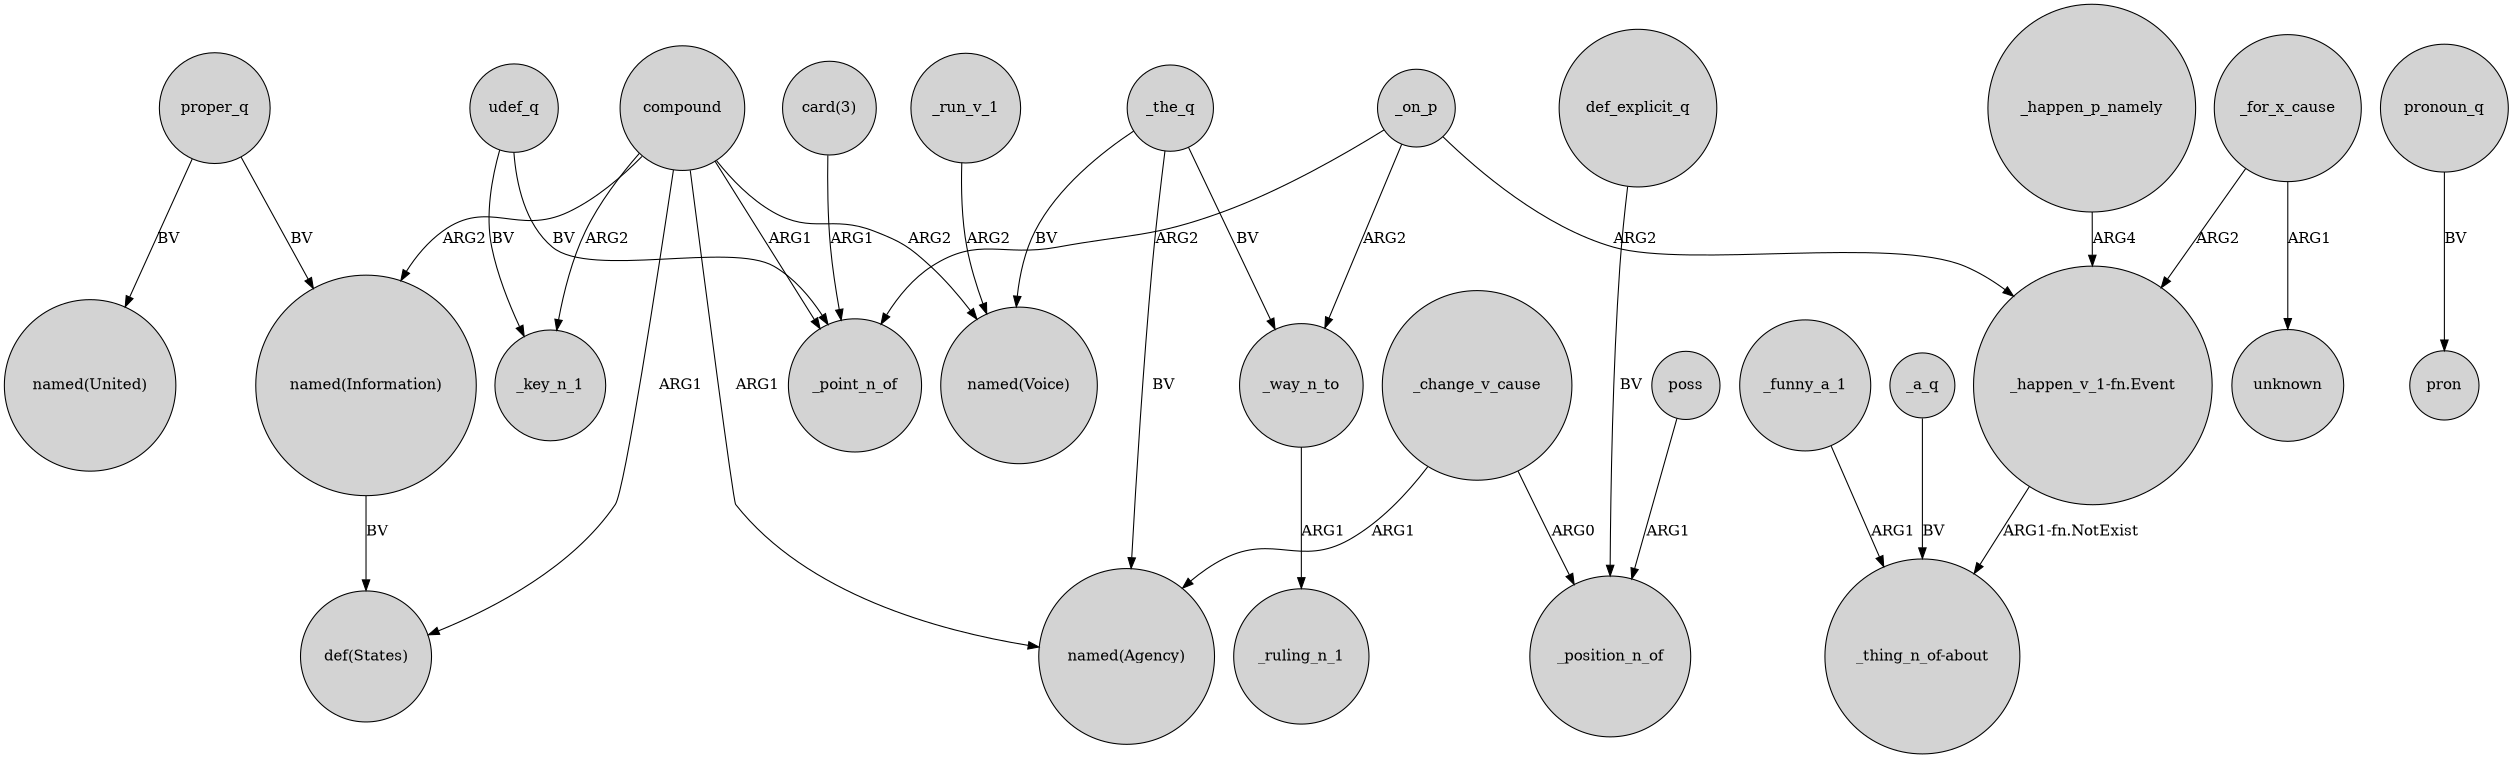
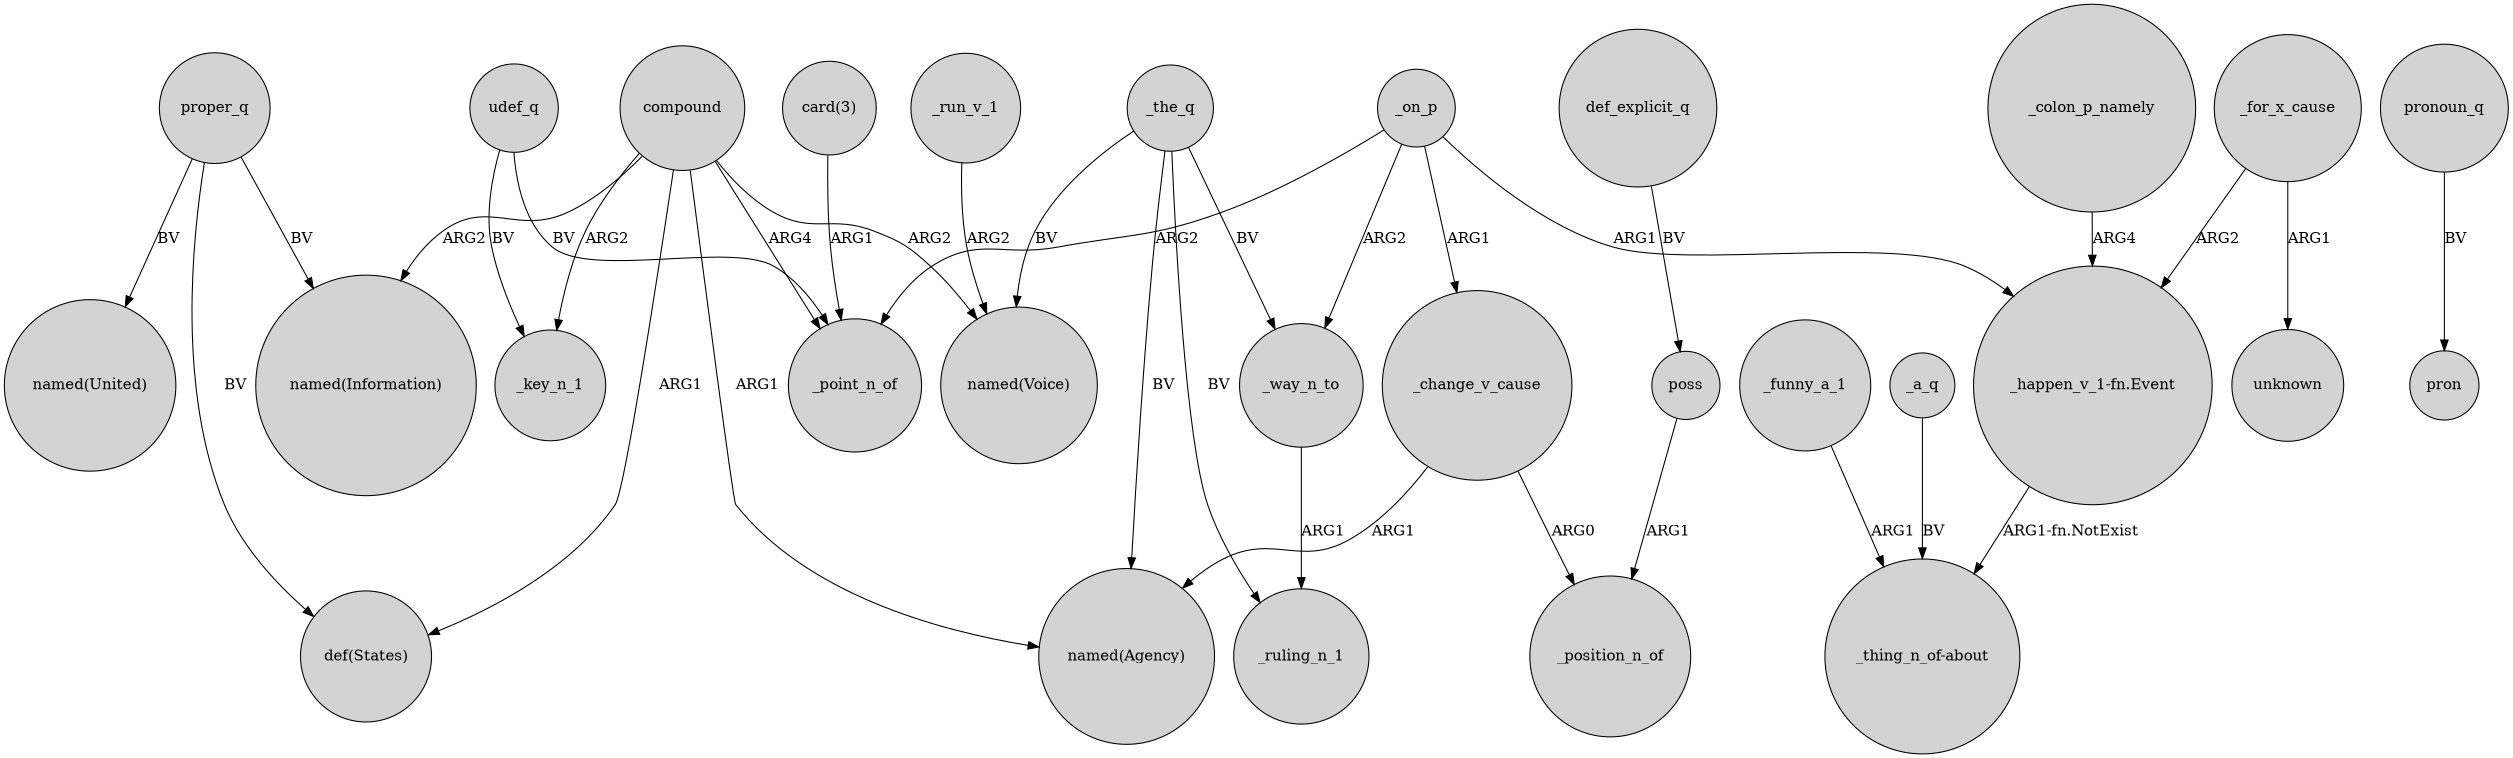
node "_happen_p_namely": label "_happen_p_namely" -> "_colon_p_namely"
edge "_on_p" -> "_change_v_cause": added, label "ARG1"
edge "compound" -> "_point_n_of": label "ARG1" -> "ARG4"
edge "_on_p" -> "_happen_v_1-fn.Event": label "ARG2" -> "ARG1"
edge "def_explicit_q" -> "_position_n_of": now "def_explicit_q" -> "poss"
edge "_the_q" -> "_ruling_n_1": added, label "BV"
edge "named(Information)" -> "def(States)": now "proper_q" -> "def(States)"
